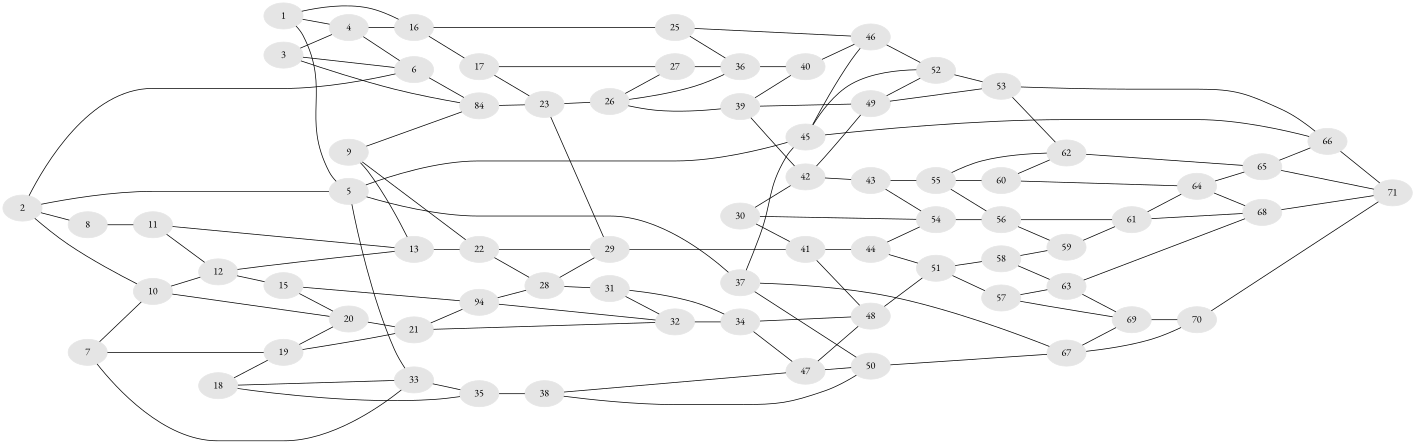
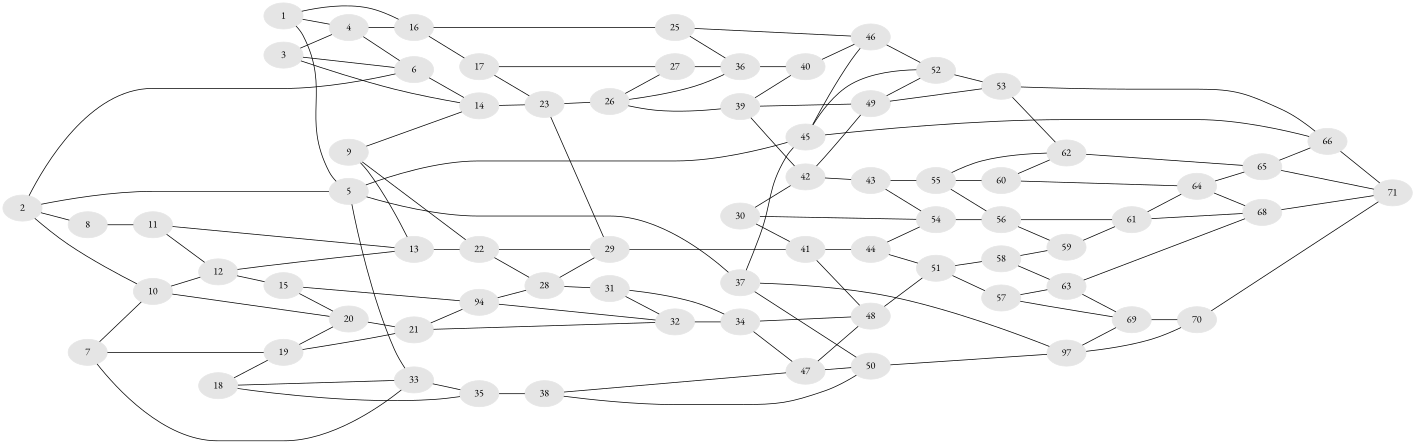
node "84": label "84" -> "14"
node "67": label "67" -> "97"
